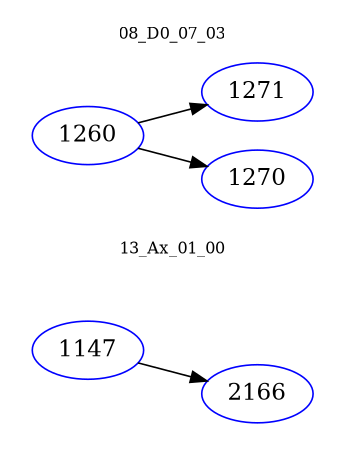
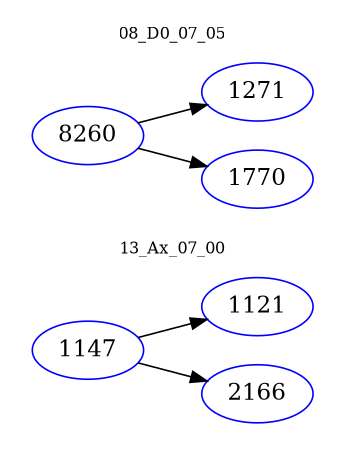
cluster "08_D0_07_03": label "08_D0_07_03" -> "08_D0_07_05"
node "1260": label "1260" -> "8260"
node "1270": label "1270" -> "1770"
cluster "13_Ax_01_00": label "13_Ax_01_00" -> "13_Ax_07_00"
node "1121": added
